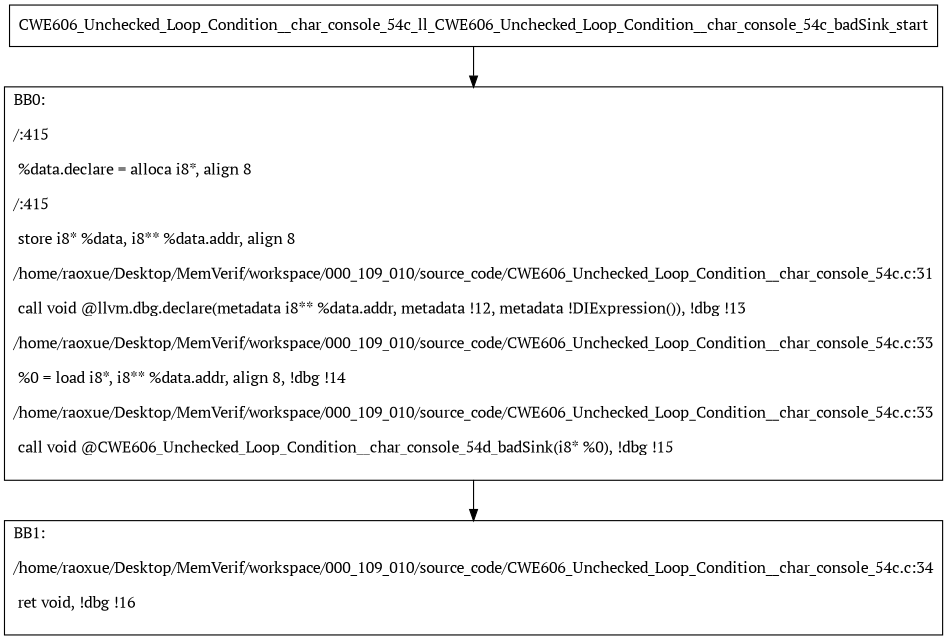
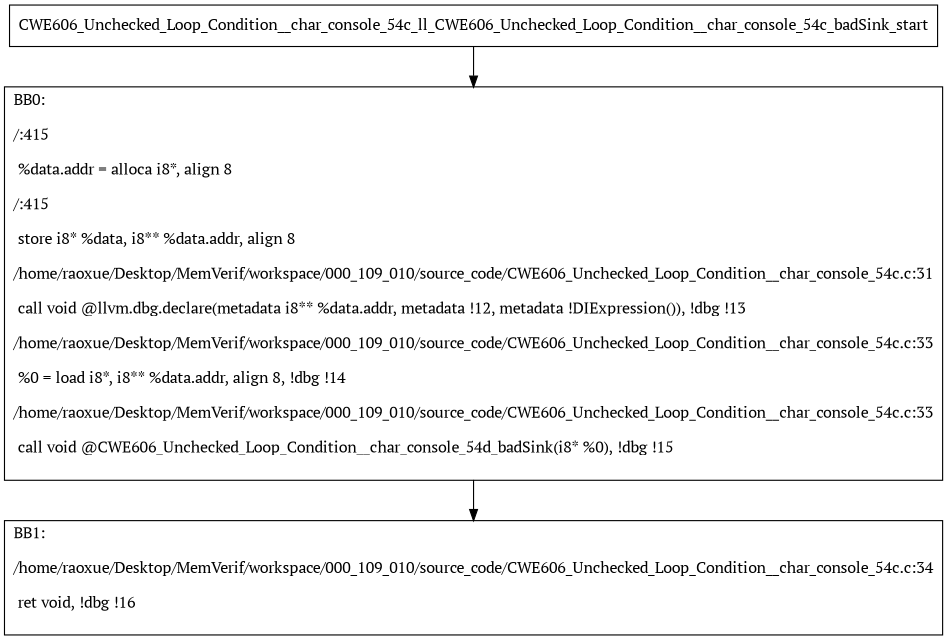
node "BB0:": text "%data.declare = alloca i8*, align 8" -> "%data.addr = alloca i8*, align 8"
